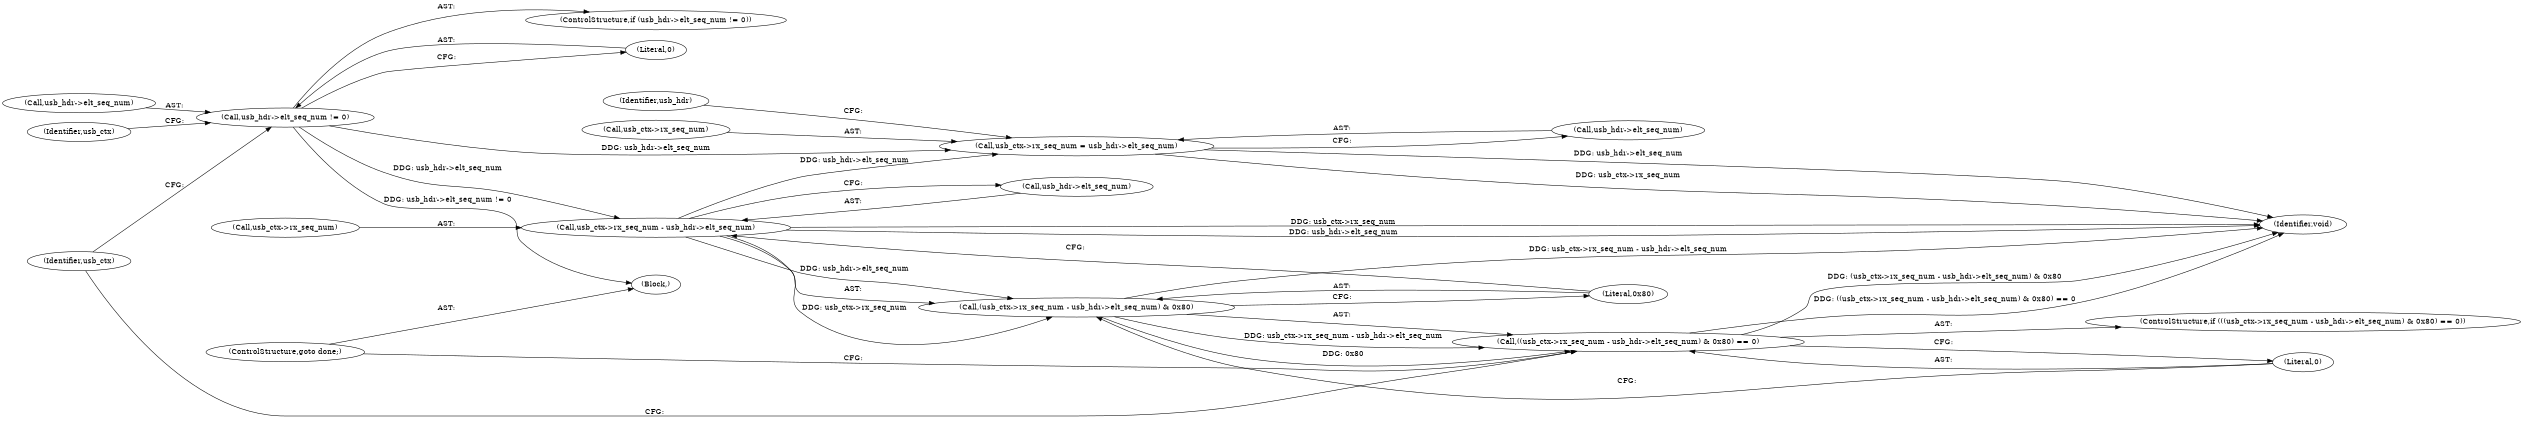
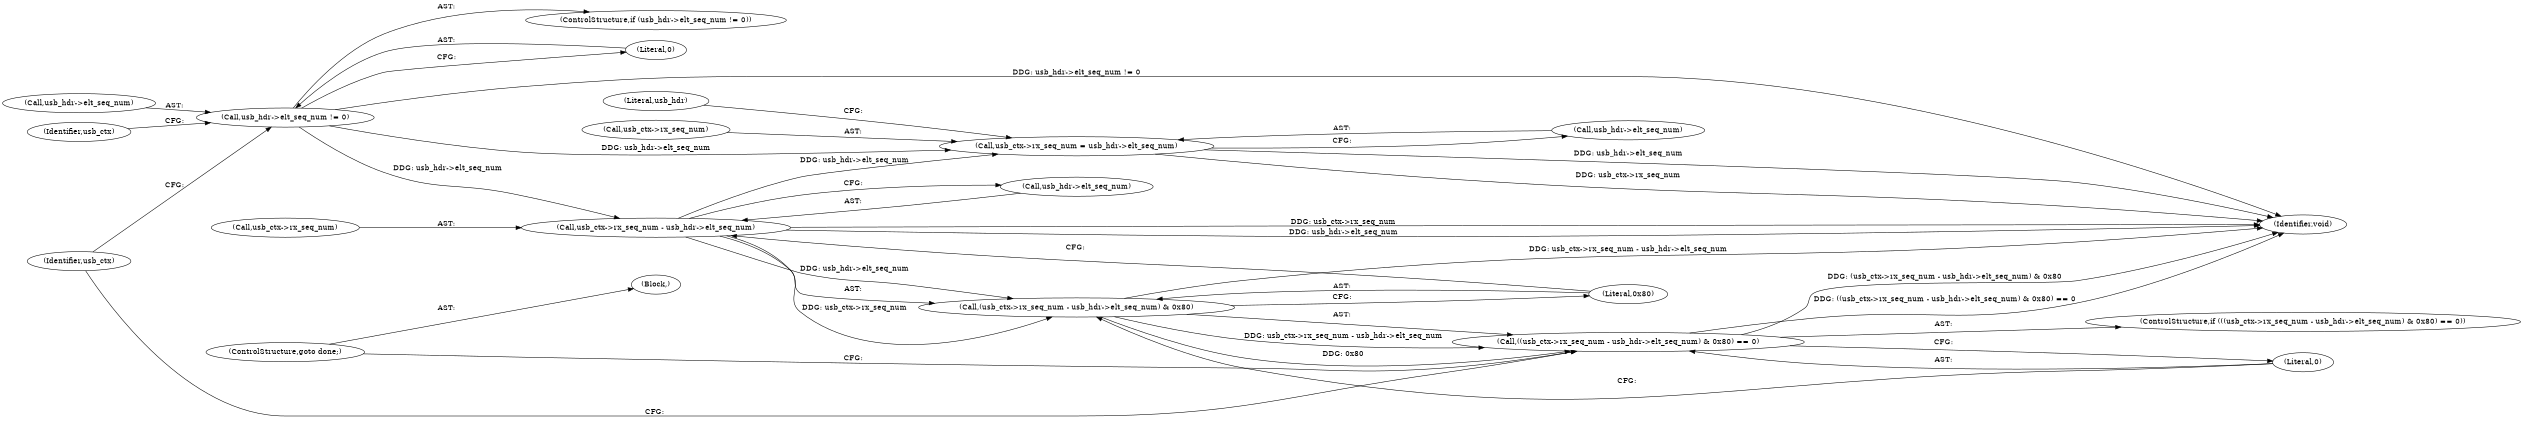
node "(Identifier,usb_hdr)": label "(Identifier,usb_hdr)" -> "(Literal,usb_hdr)"
edge "(Call,usb_hdr->elt_seq_num != 0)" -> "(Block,)": now "(Call,usb_hdr->elt_seq_num != 0)" -> "(Identifier,void)"
